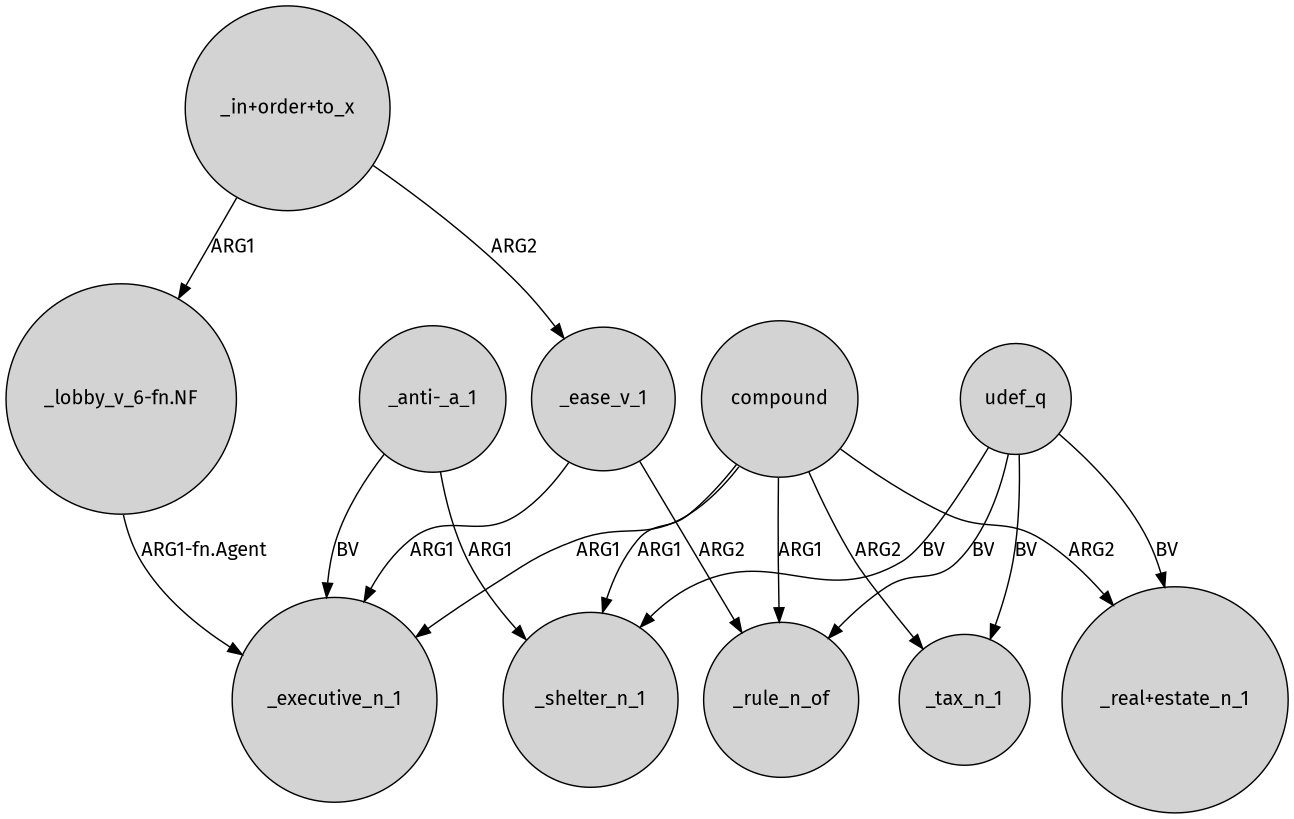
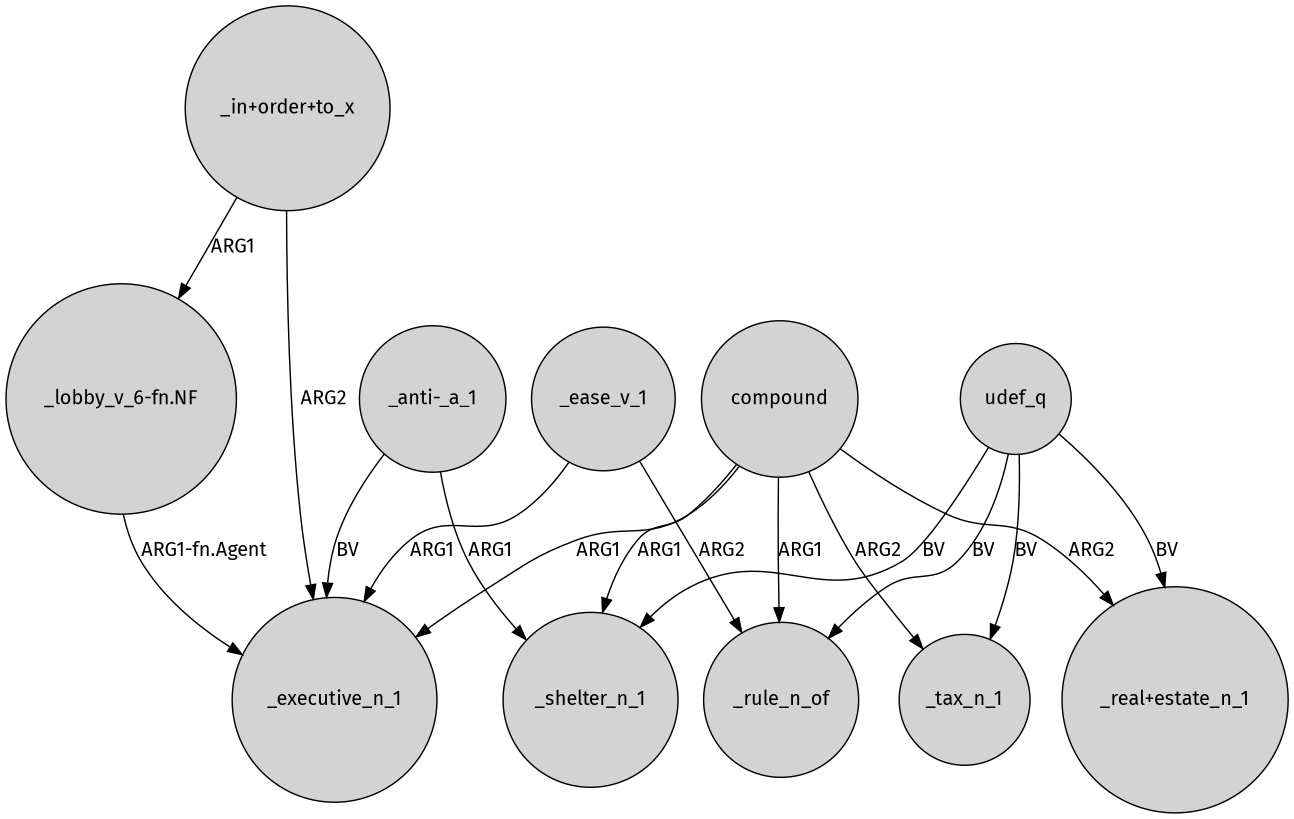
edge "_in+order+to_x" -> "_ease_v_1": now "_in+order+to_x" -> "_executive_n_1"
